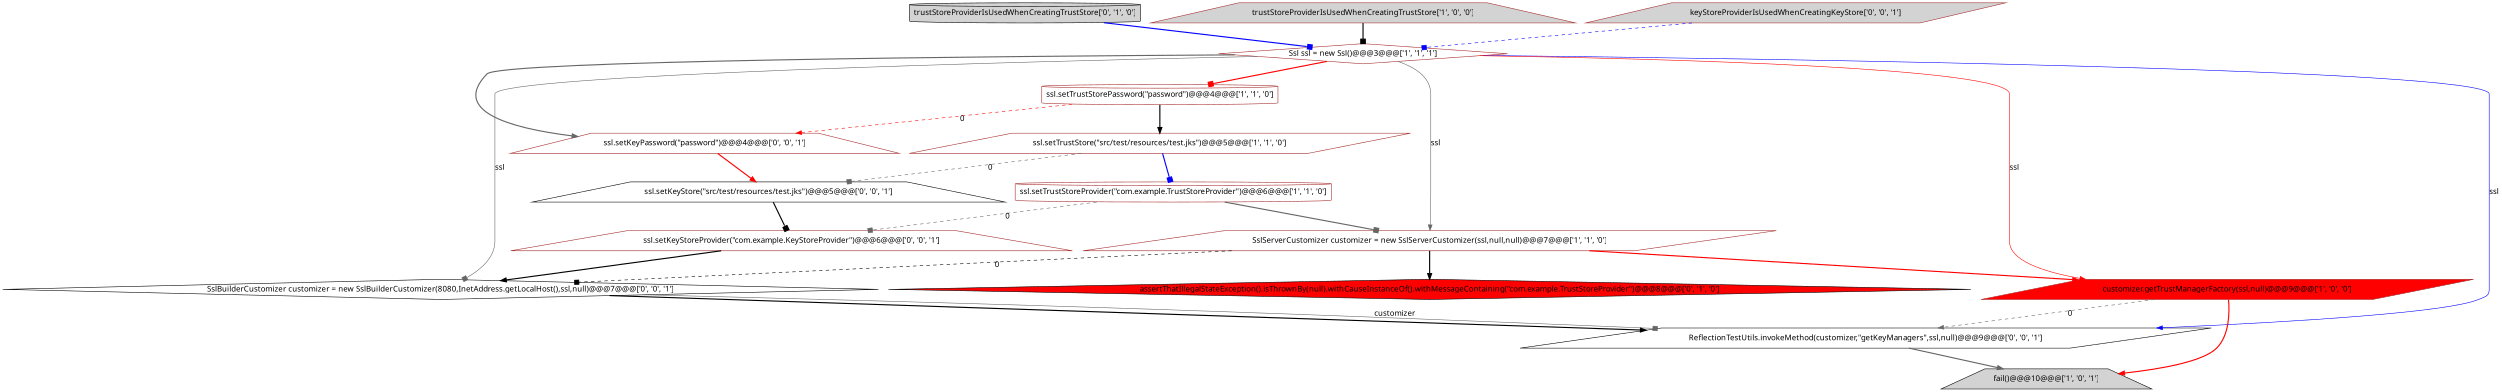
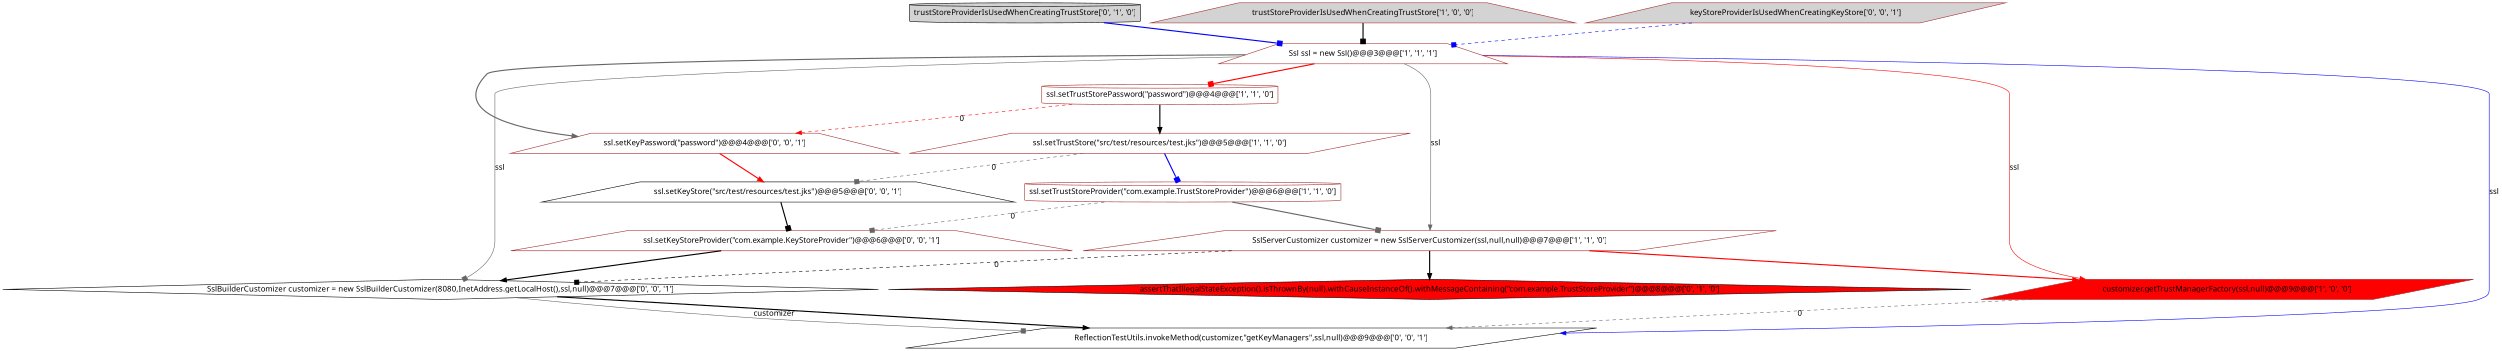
node "Ssl ssl = new Ssl()@@@3@@@['1', '1', '1']": shape diamond -> trapezium
node "fail()@@@10@@@['1', '0', '1']": removed
